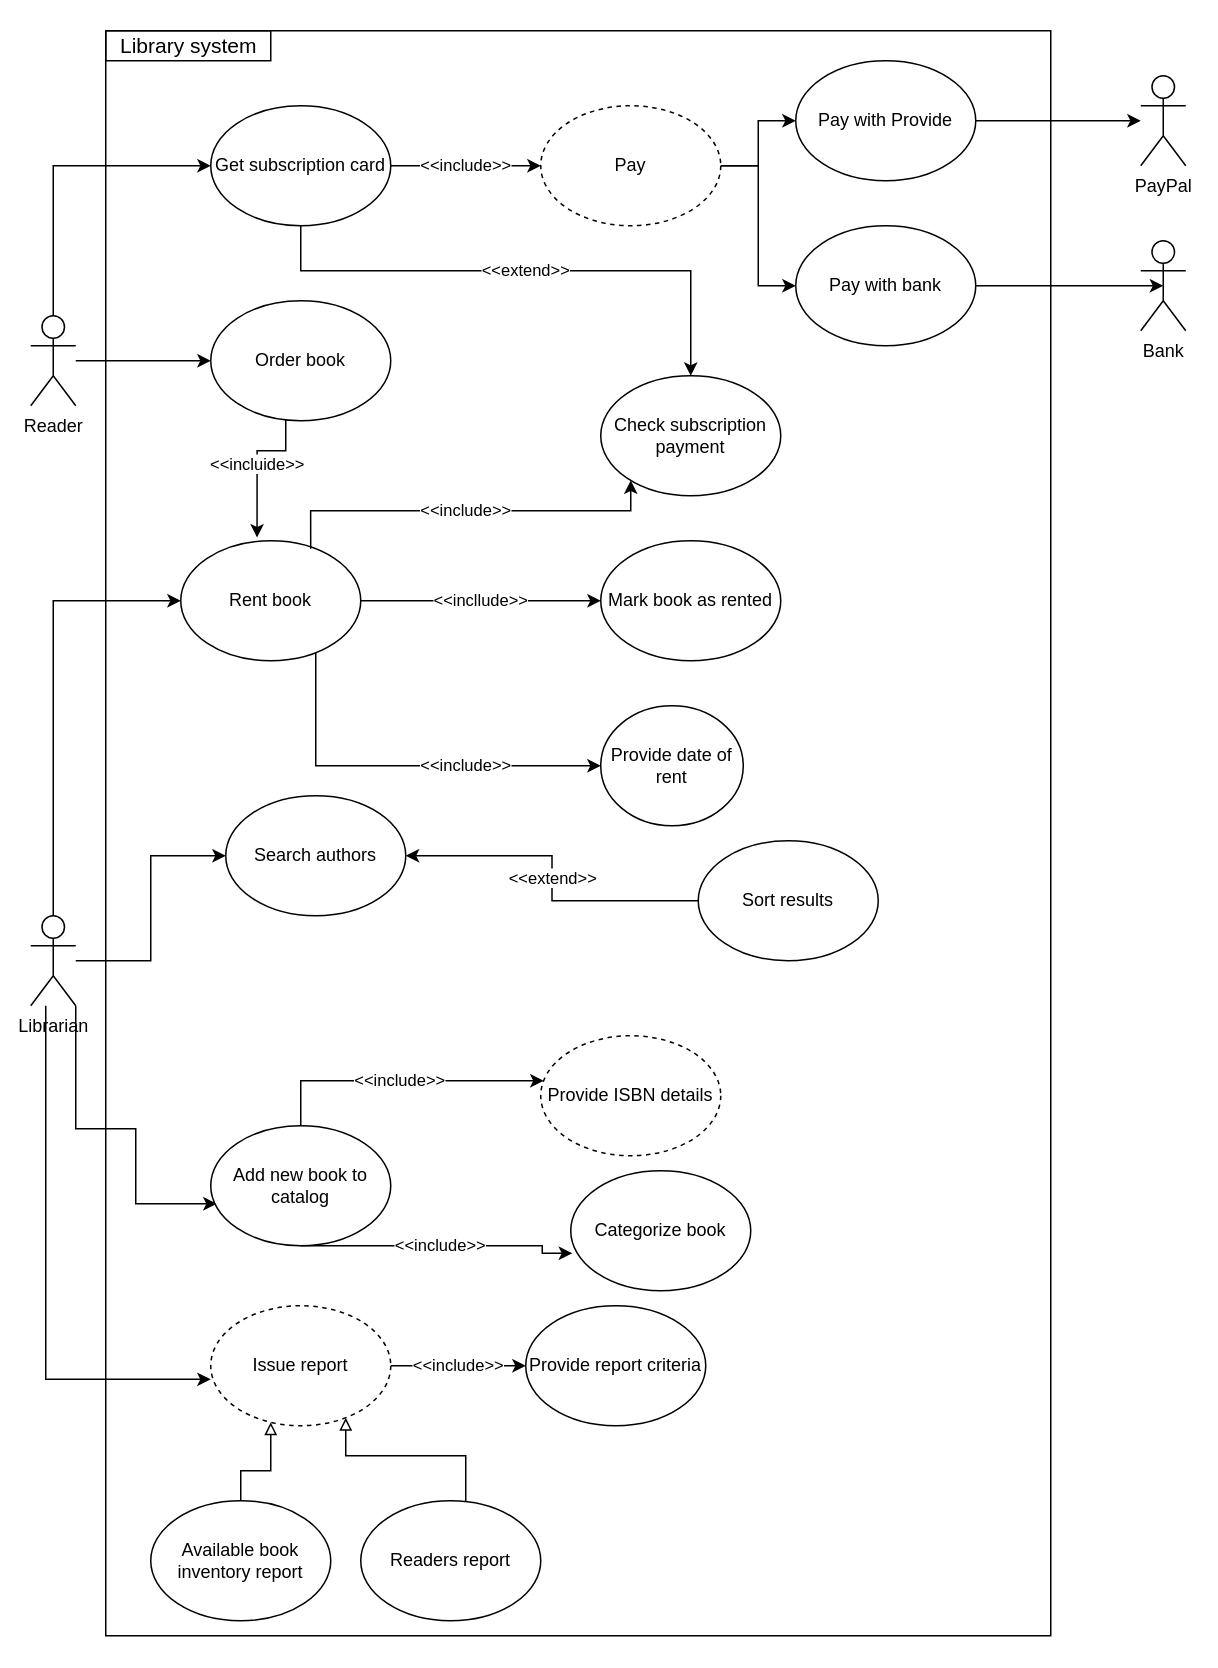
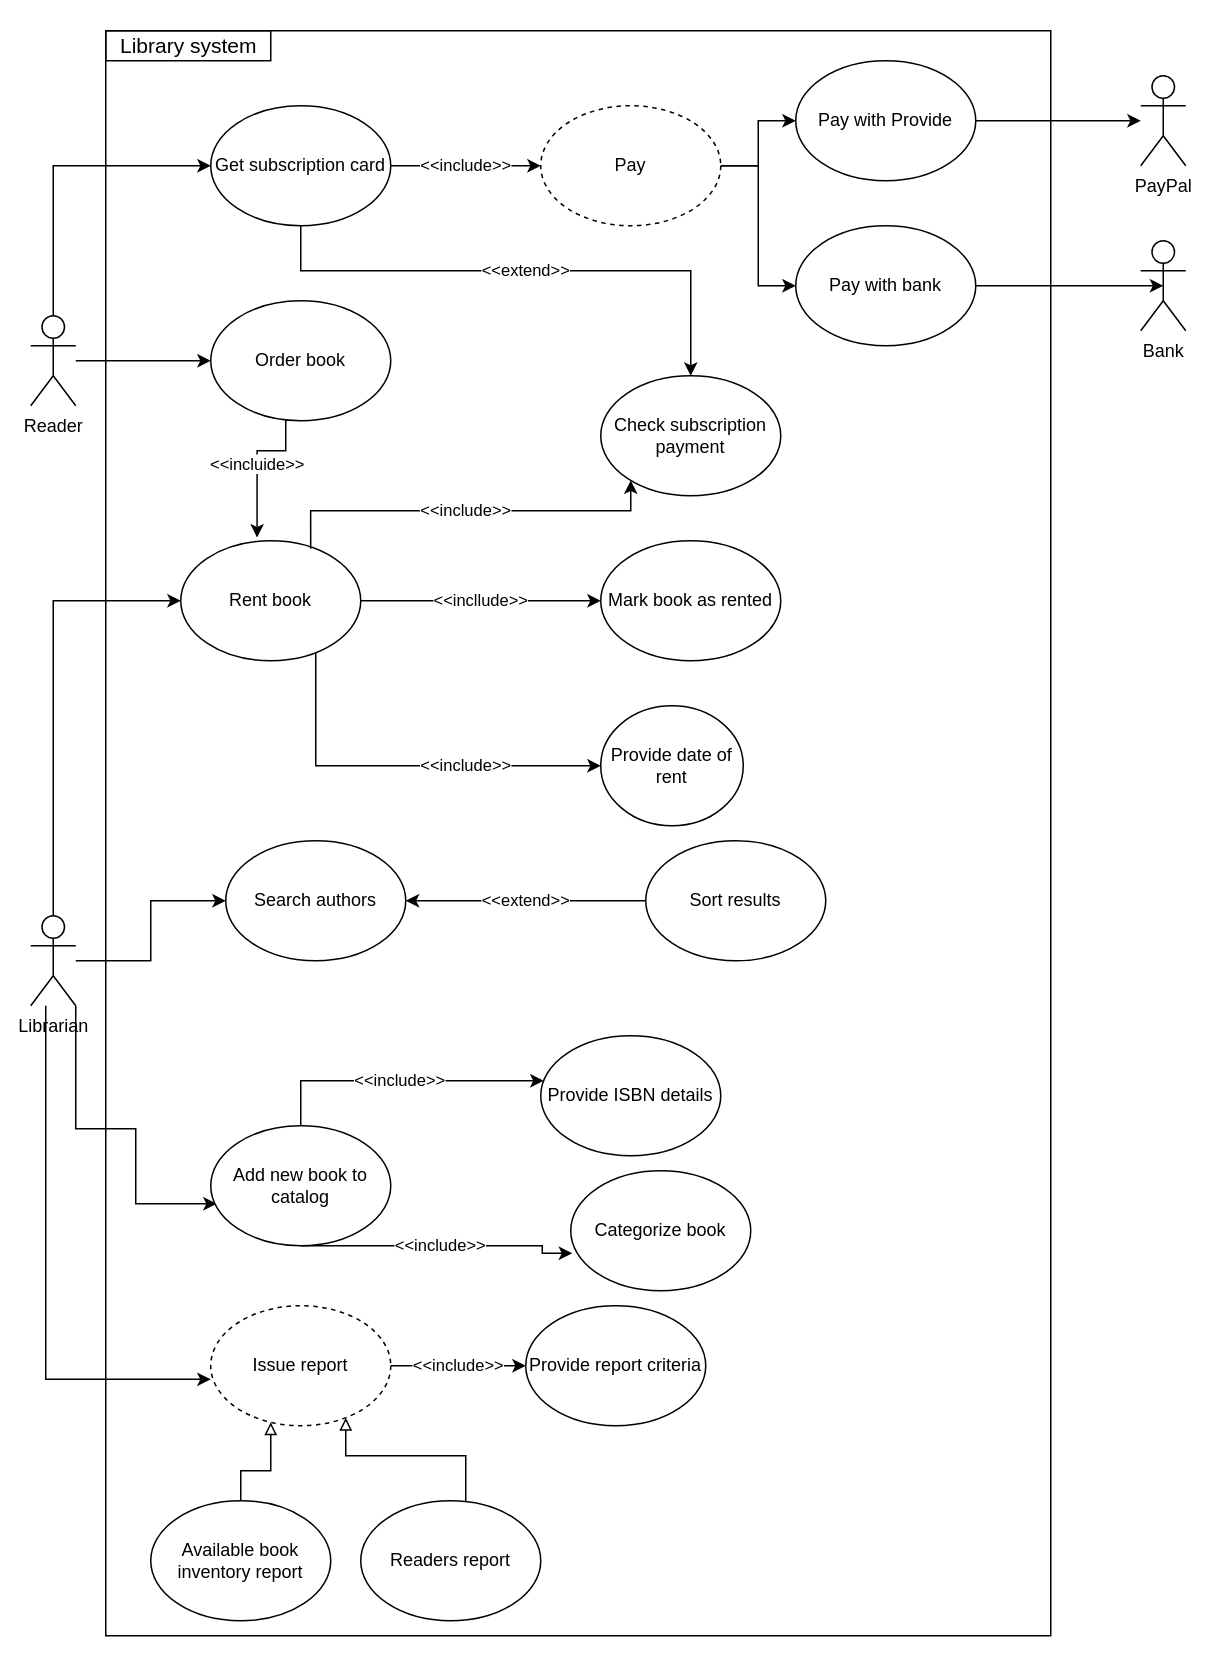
node "Search authors": moved (316, 856) -> (316, 901)
node "Sort results": moved (788, 901) -> (736, 901)
node "Provide ISBN details": style dashed -> solid
